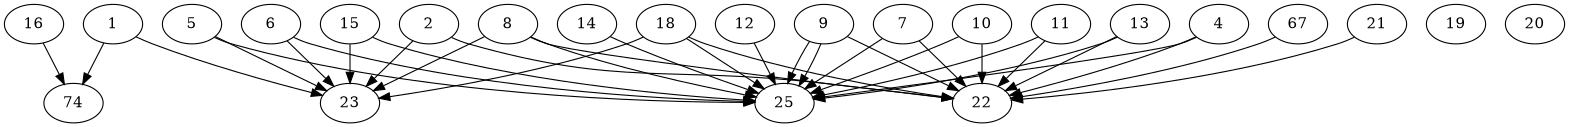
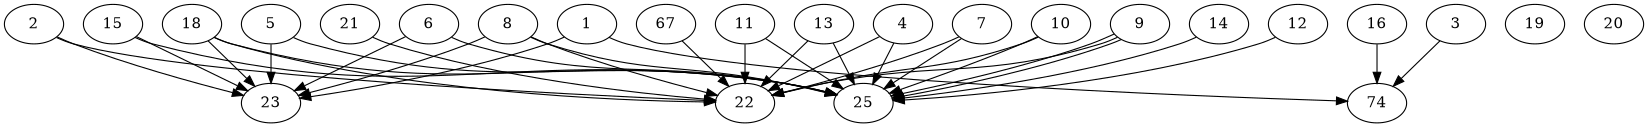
node "3": added
